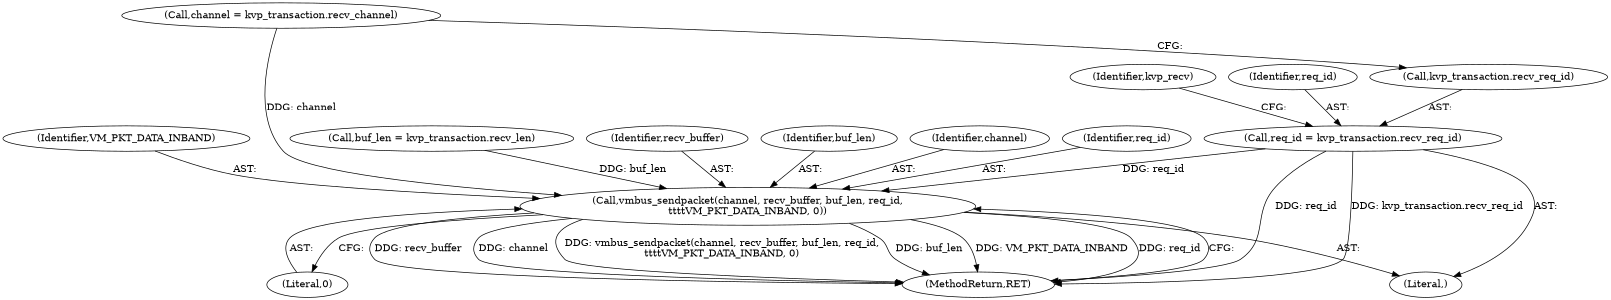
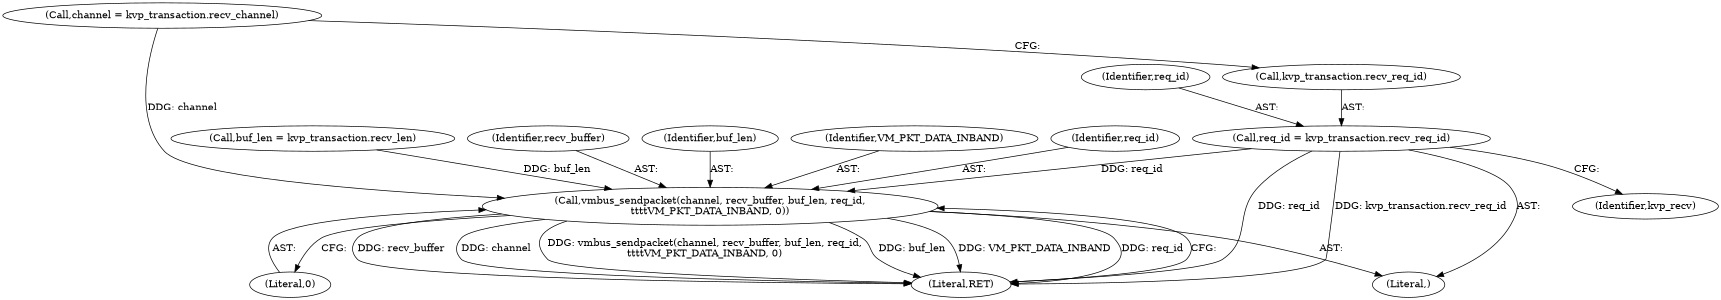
edge "(Identifier,kvp_recv)" -> "(Call,req_id = kvp_transaction.recv_req_id)": reversed
node "(Identifier,channel)": removed
node "(MethodReturn,RET)": label "(MethodReturn,RET)" -> "(Literal,RET)"
